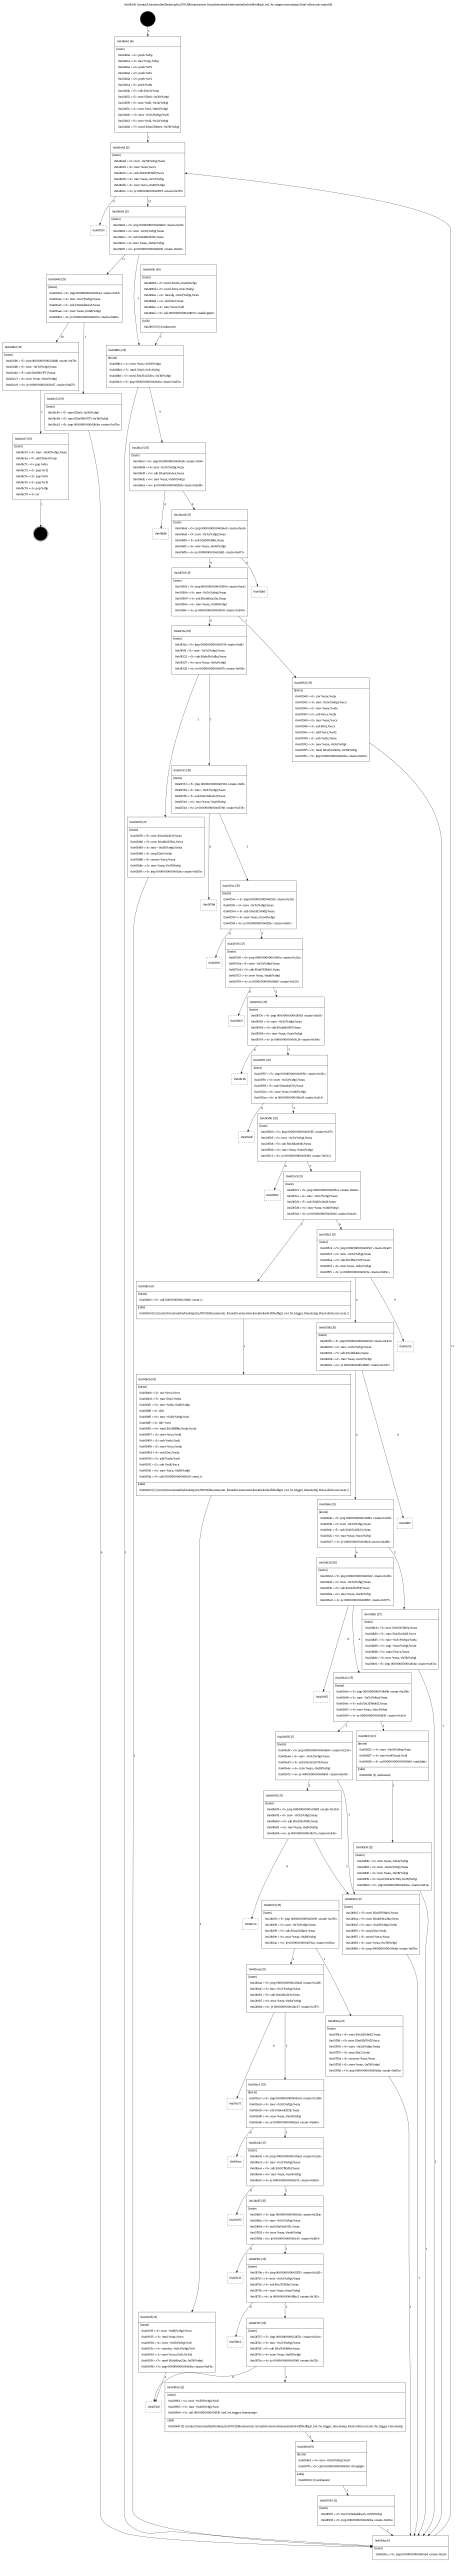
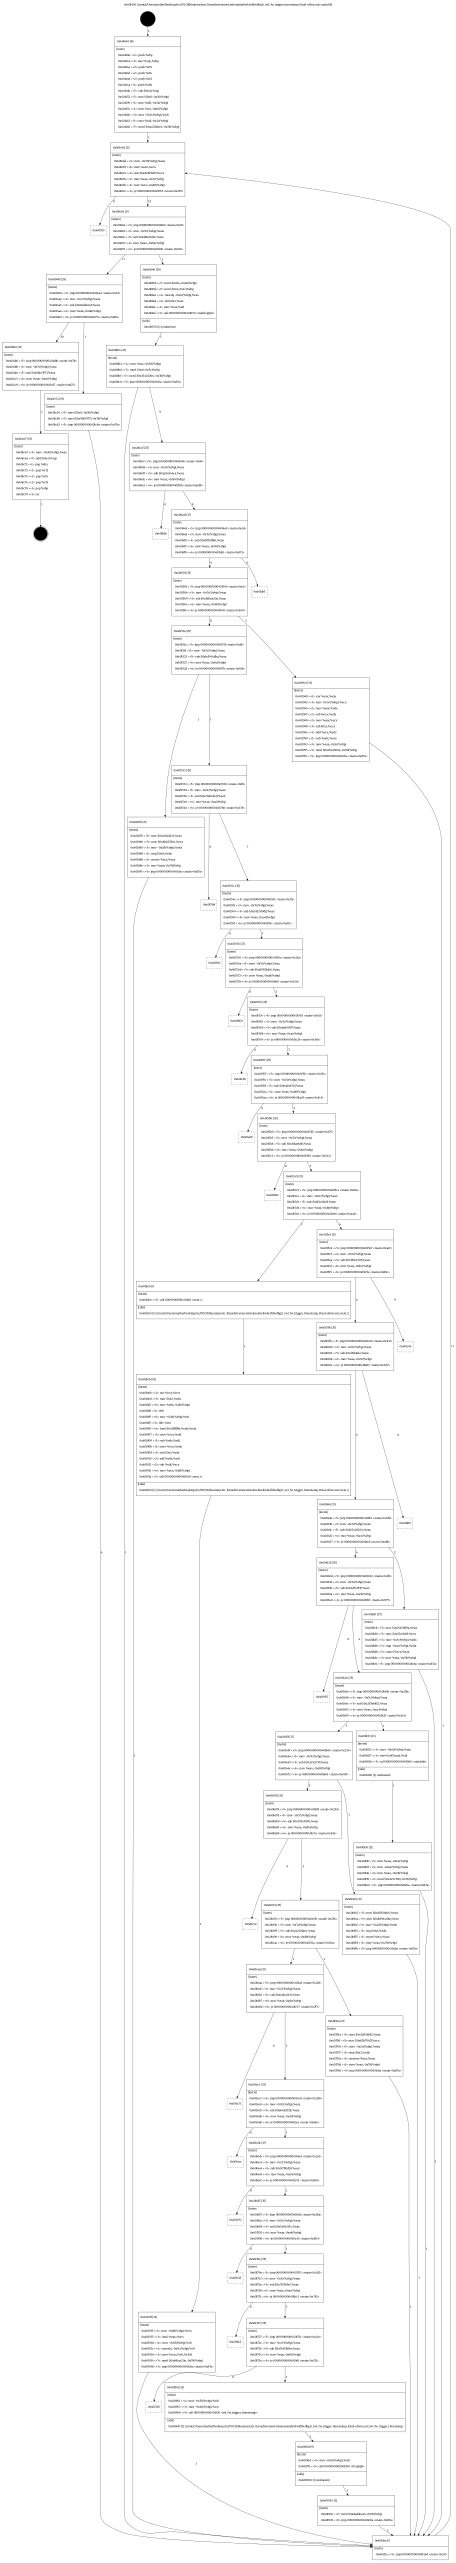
edge "0x401484 [25]" -> "0x4018b4 [23]": now "0x401484 [25]" -> "0x401896 [30]"
edge "0x401678 [25]" -> "0x401845 [27]": now "0x401678 [25]" -> "0x401691 [25]"
edge "0x40191f [33]" -> "0x401740": now "0x40191f [33]" -> "0x401cba [5]"
